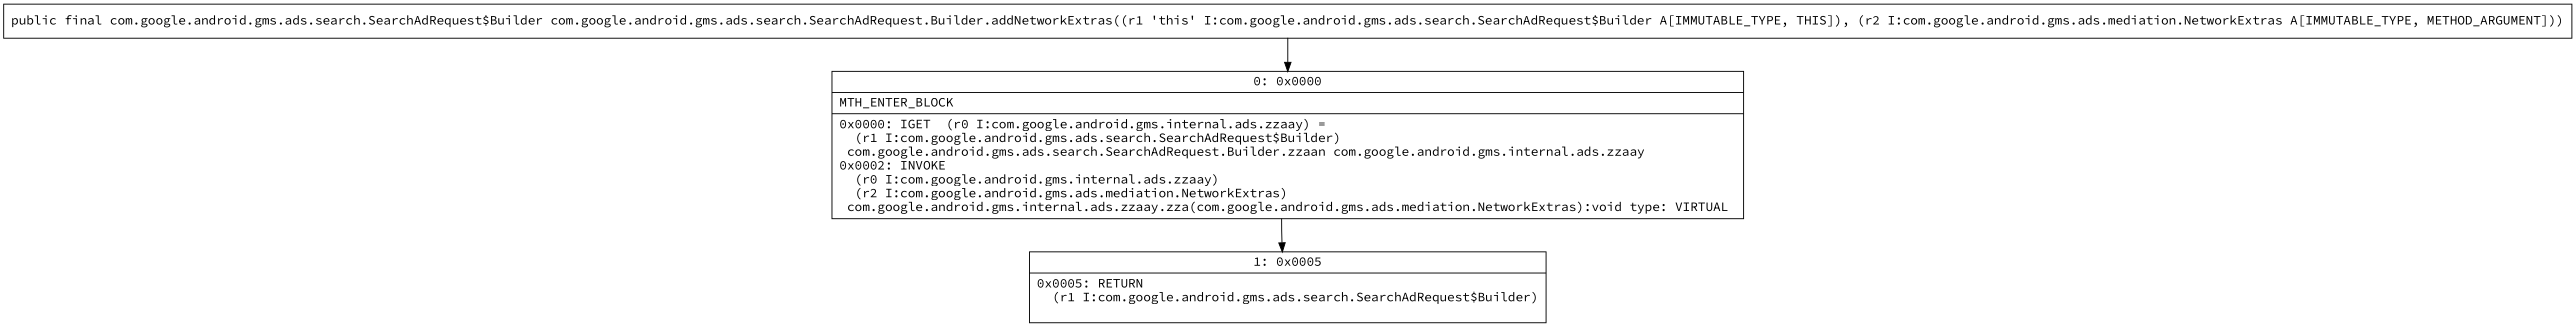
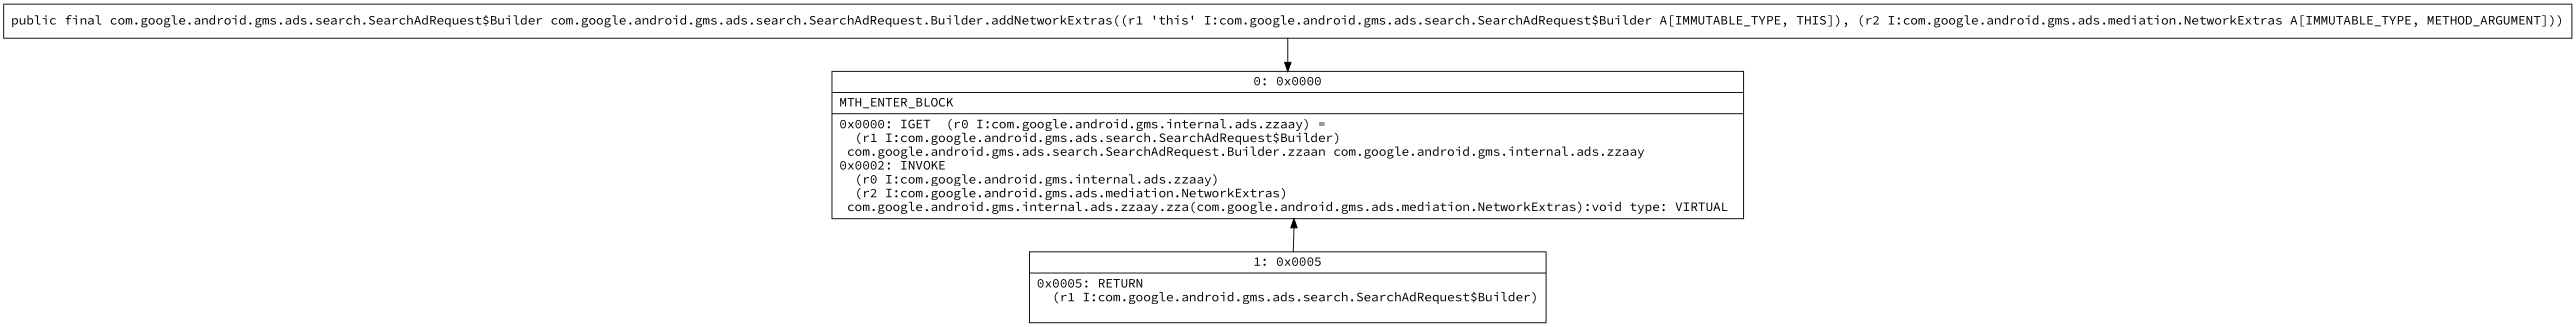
edge "0: 0x0000" -> "1: 0x0005": reversed
